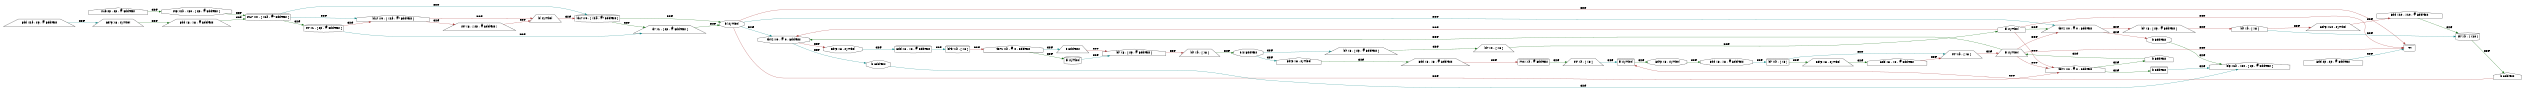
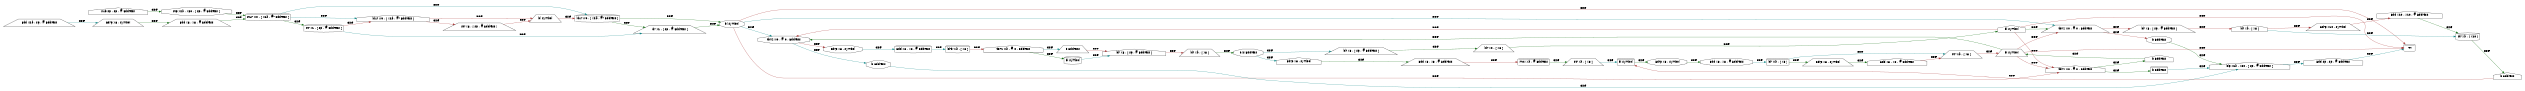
edge "ldp x29 , x30 , [ sp , # address ]" -> "add sp , sp , # address": added, label "CFG"
